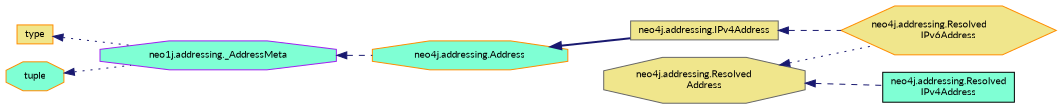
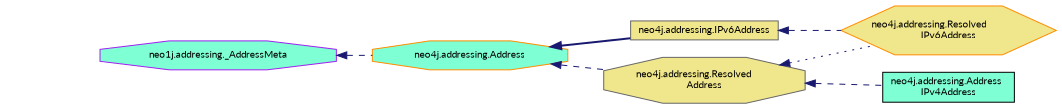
node "neo4j.addressing.IPv4Address": label "neo4j.addressing.IPv4Address" -> "neo4j.addressing.IPv6Address"
node "type": removed
edge "neo4j.addressing.Resolved Address" -> "neo4j.addressing.Address": added
node "tuple": removed
node "neo4j.addressing.Resolved IPv4Address": label "neo4j.addressing.Resolved IPv4Address" -> "neo4j.addressing.Address IPv4Address"
